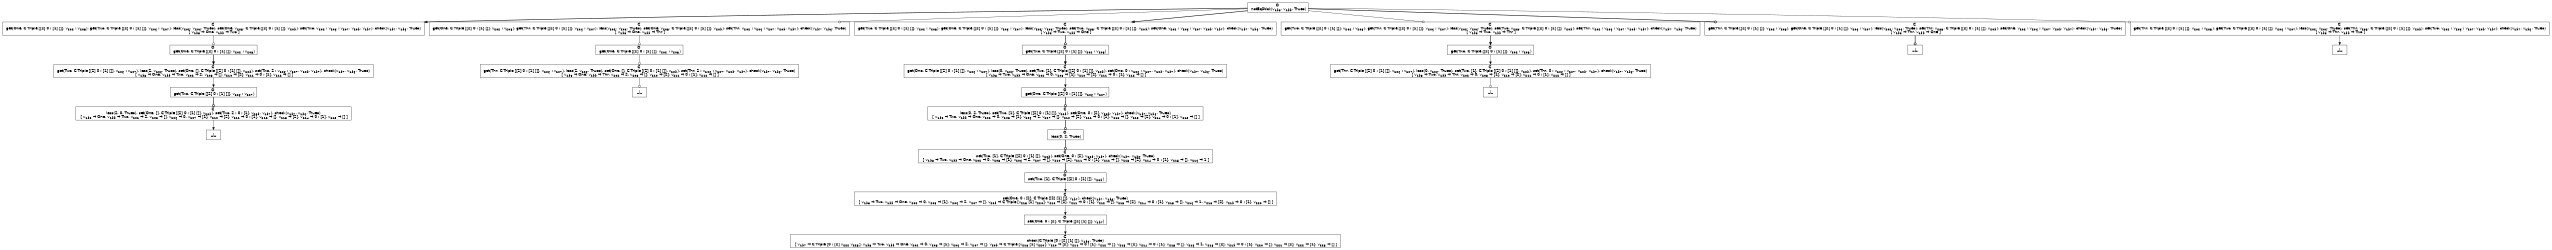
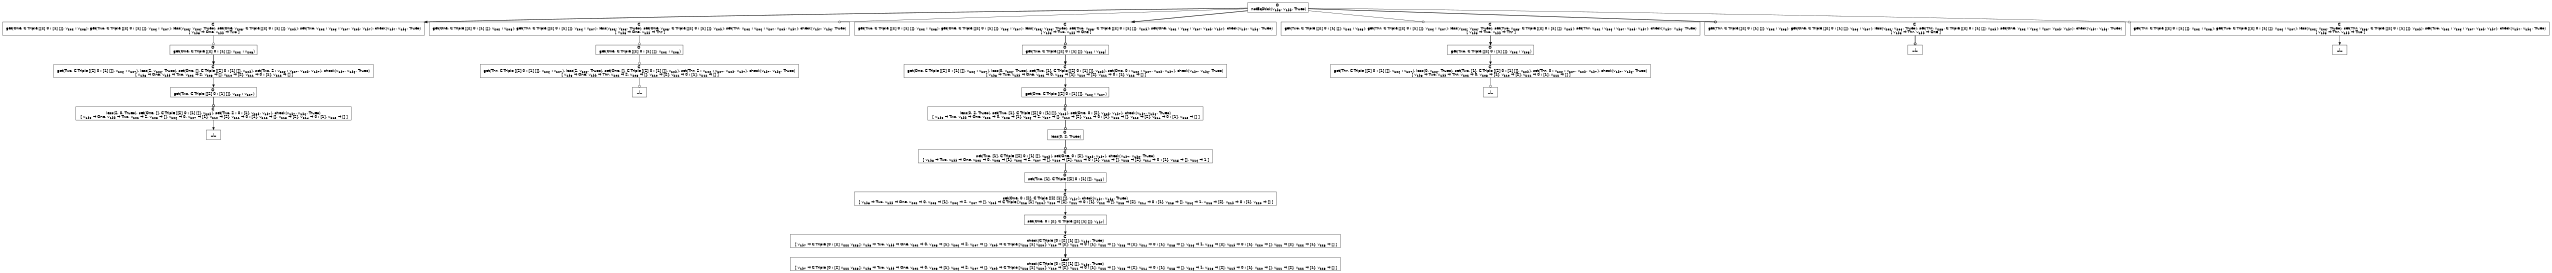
node "Leaf": added
